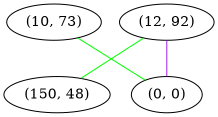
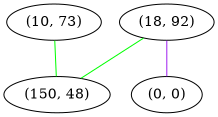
node "(12, 92)": label "(12, 92)" -> "(18, 92)"
edge "(10, 73)" -- "(0, 0)": now "(10, 73)" -- "(150, 48)"
